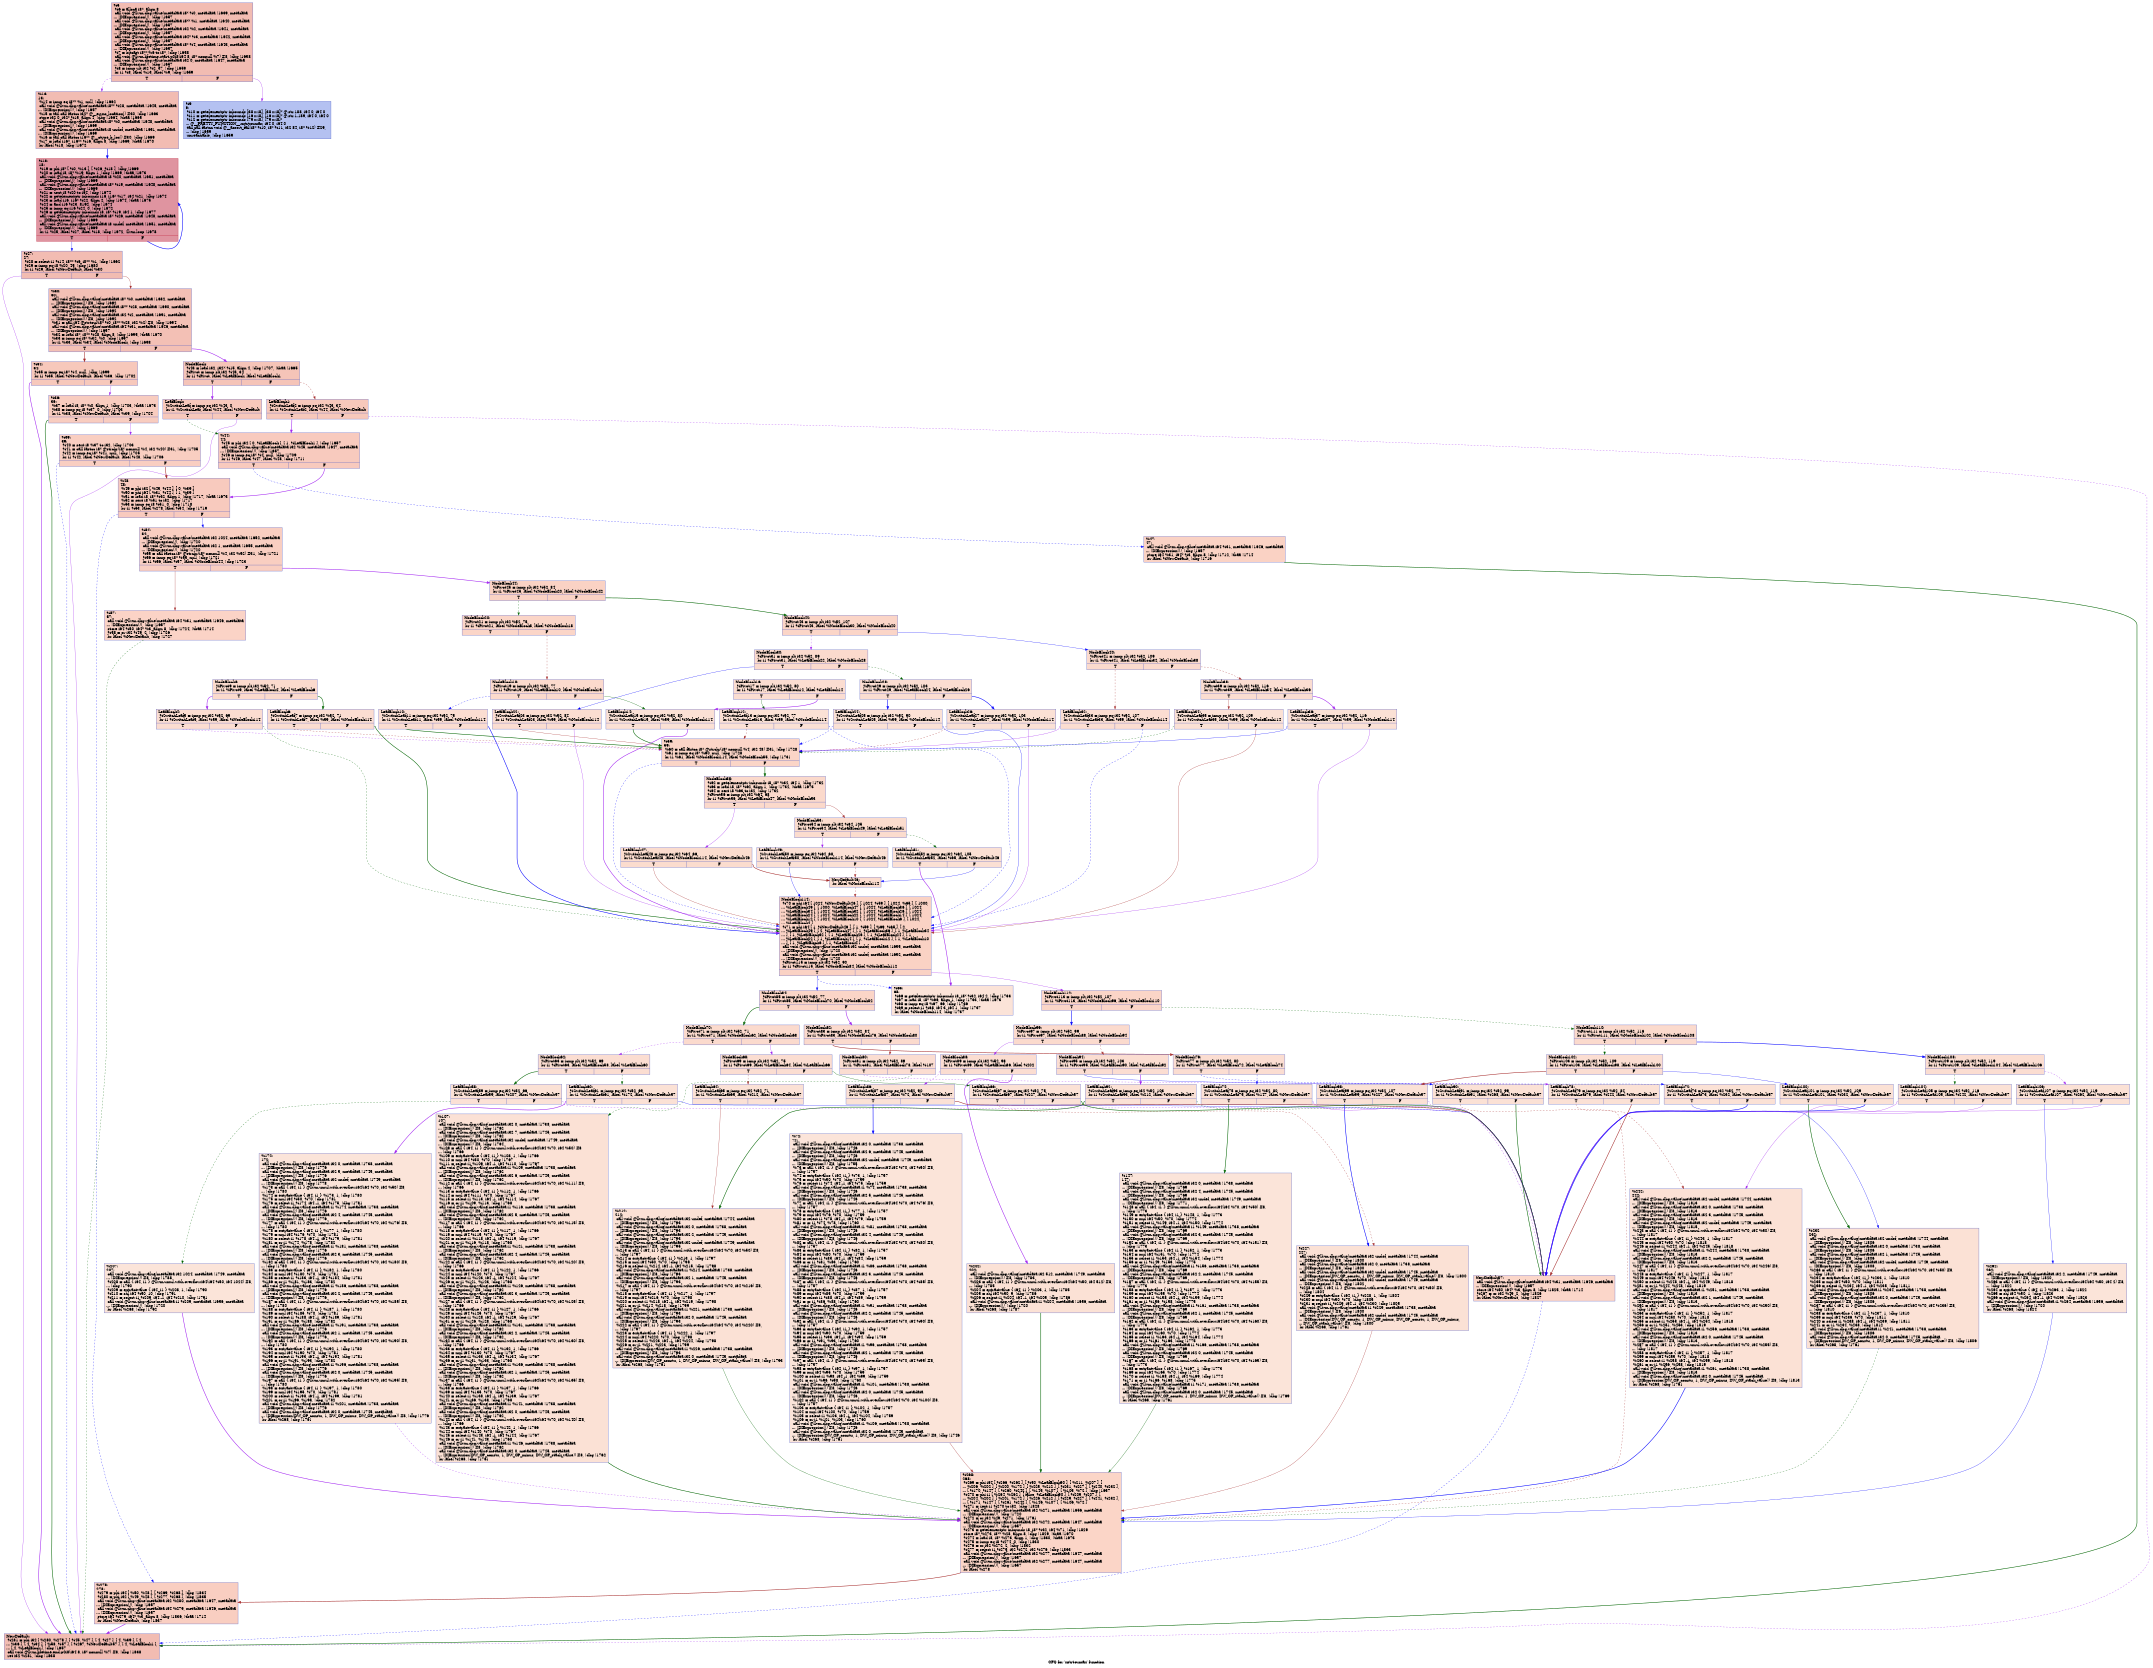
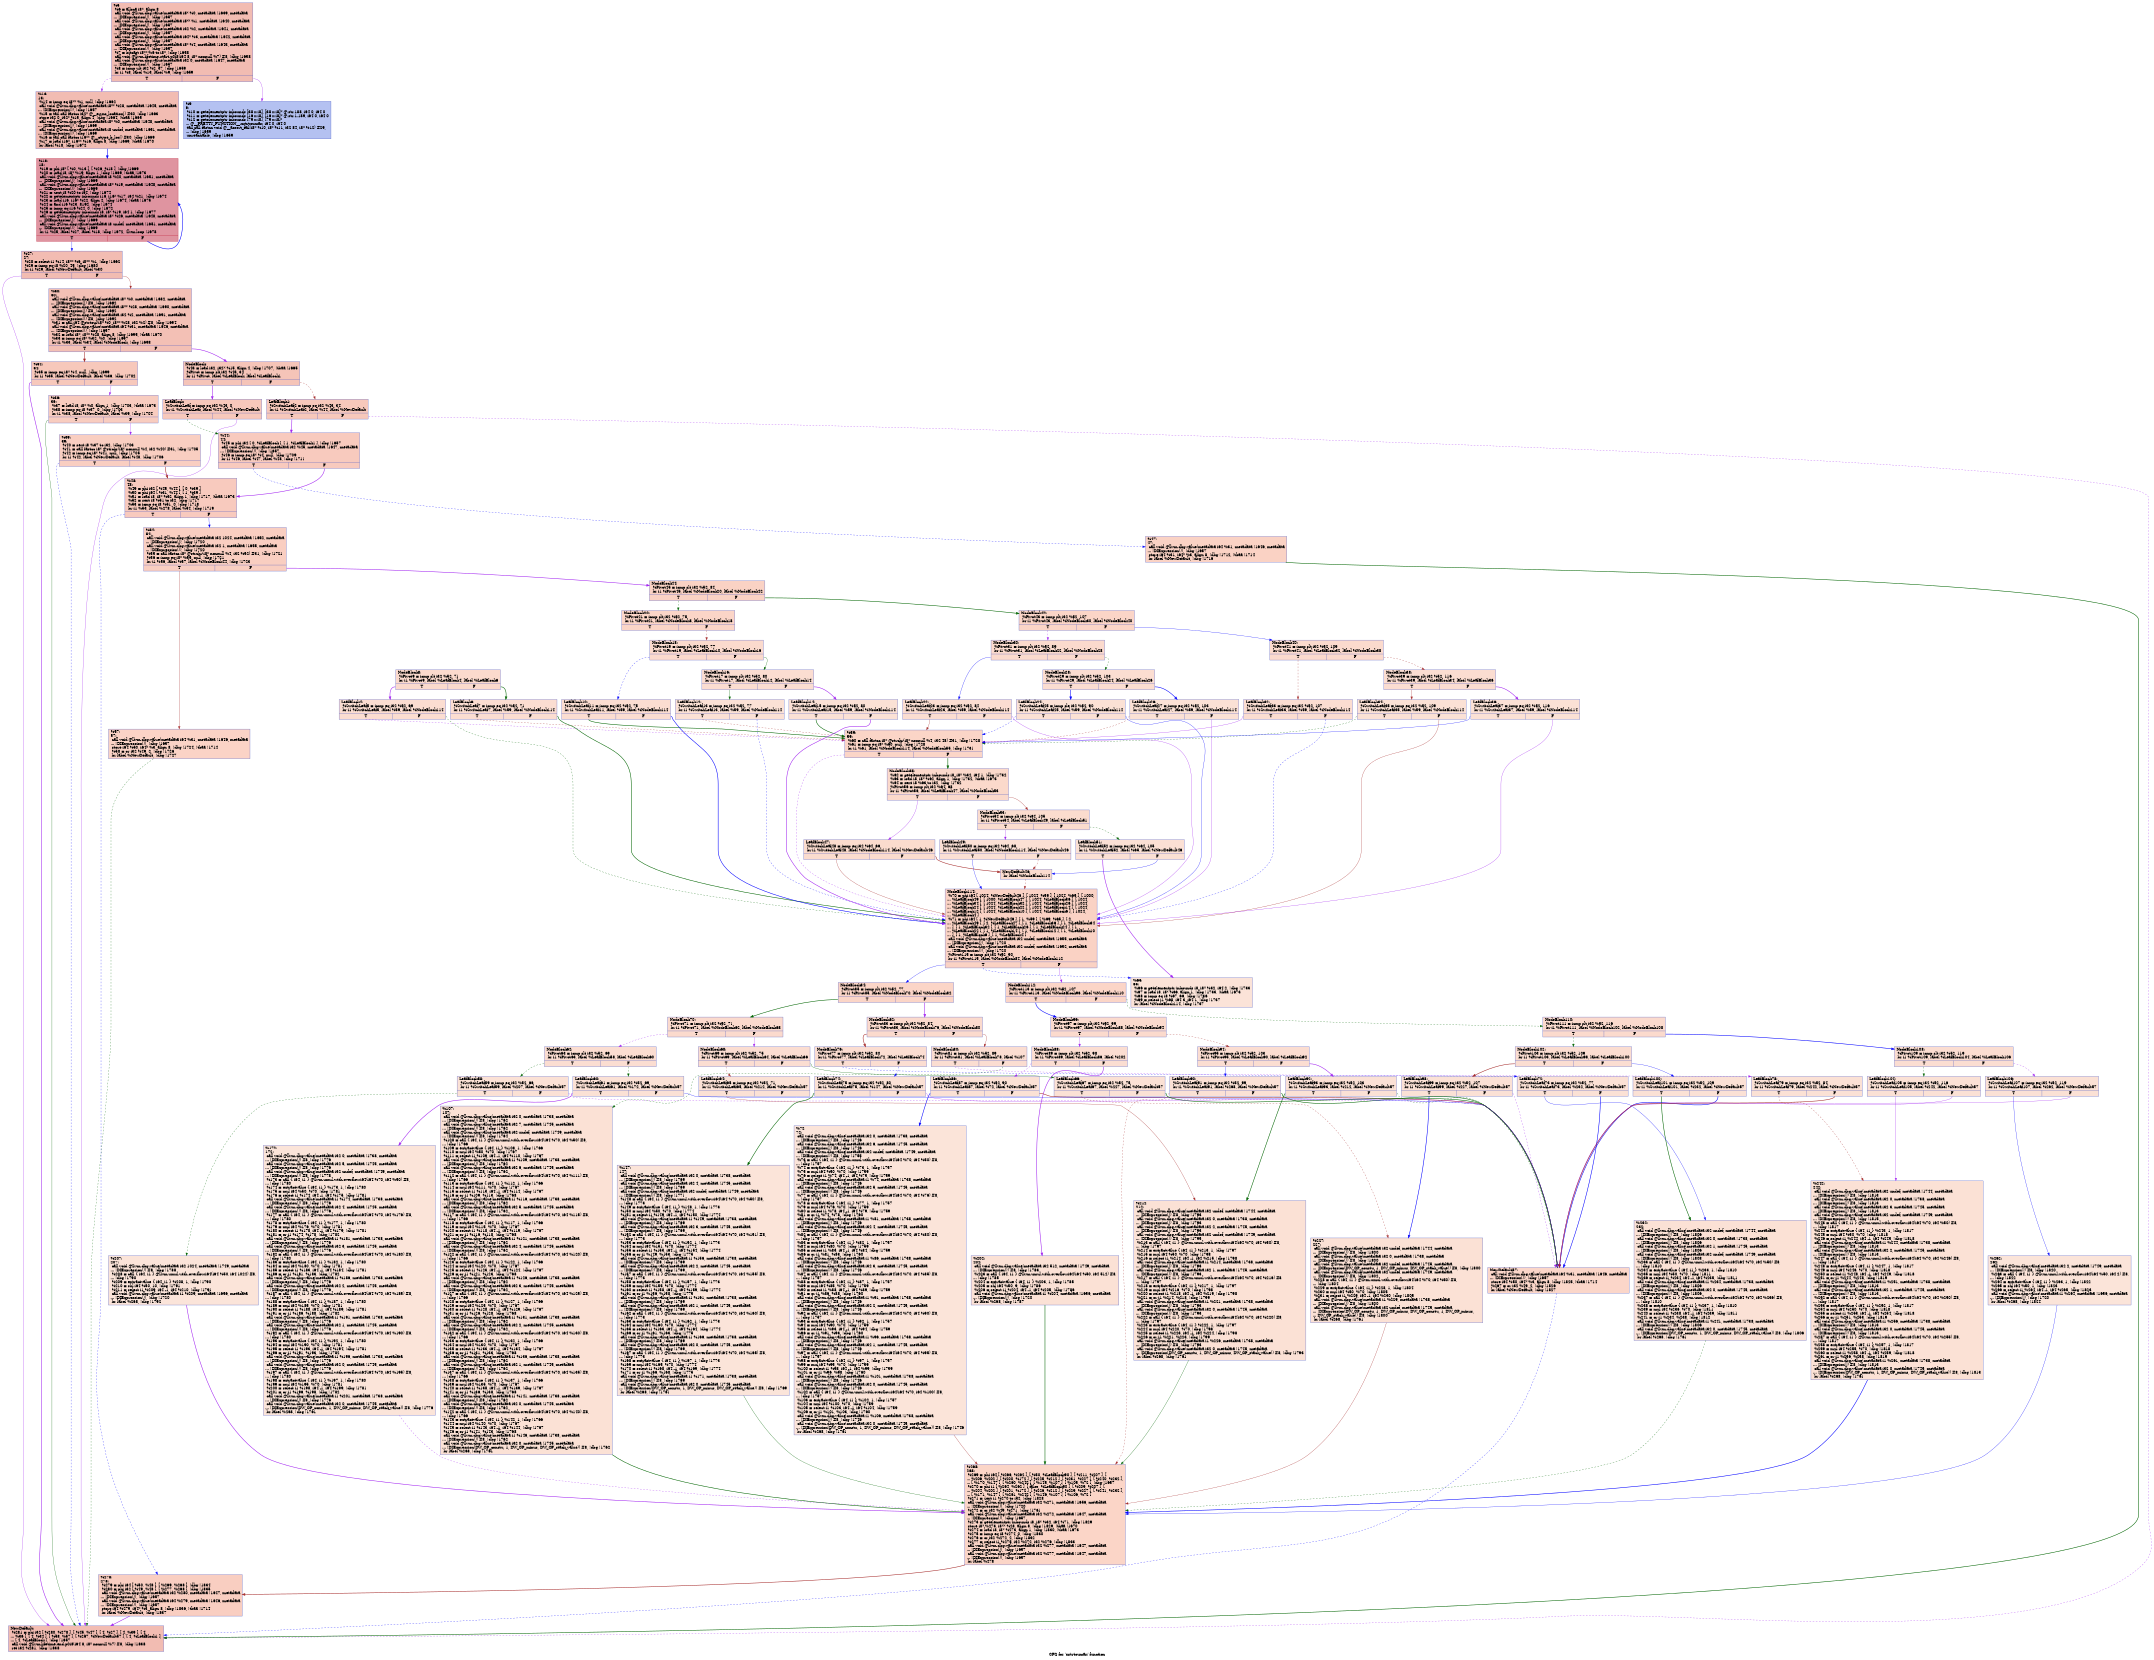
edge "NodeBlock18:" -> "LeafBlock14:": now "NodeBlock18:" -> "NodeBlock16:"
edge "%59:" -> "NodeBlock114:": color blue -> purple
edge "%36:" -> "NewDefault:": style bold -> solid
edge "NodeBlock62:" -> "LeafBlock58:": style bold -> dashed
